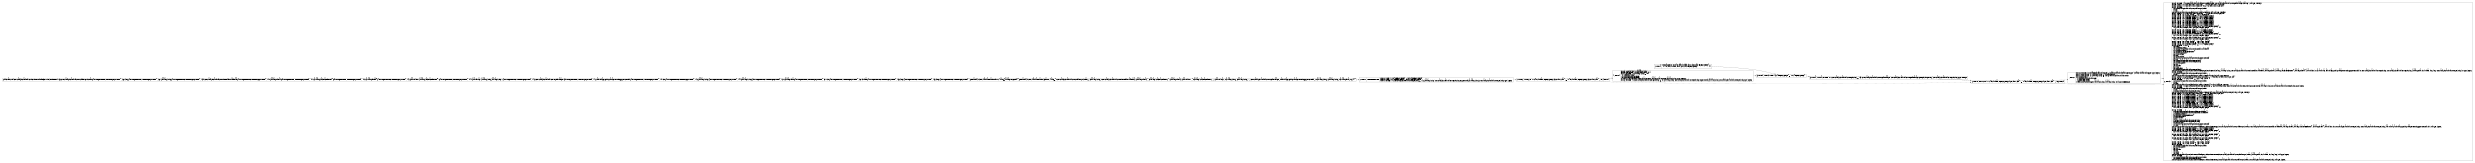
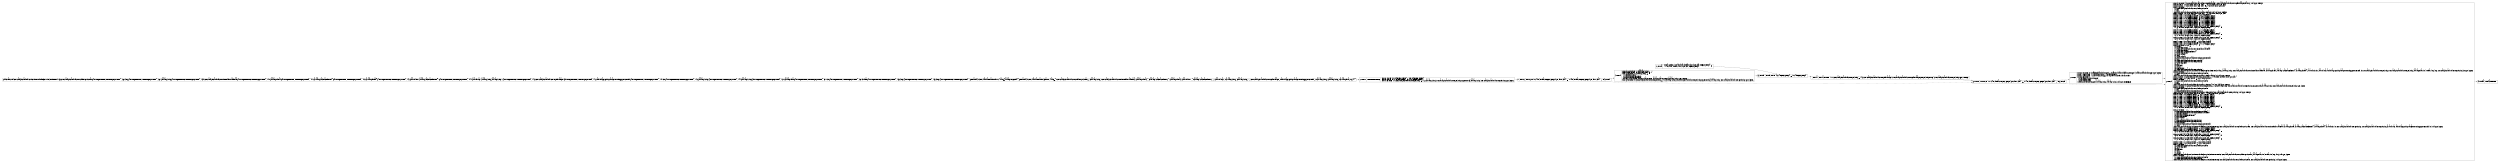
node "0: 0x0000": text "MTH_ENTER_MTH" -> "MTH_ENTER_BLOCK"
node "9: 0x009a": added
